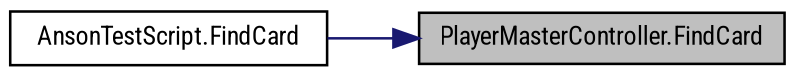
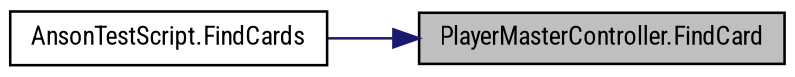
node "AnsonTestScript.FindCard": label "AnsonTestScript.FindCard" -> "AnsonTestScript.FindCards"
